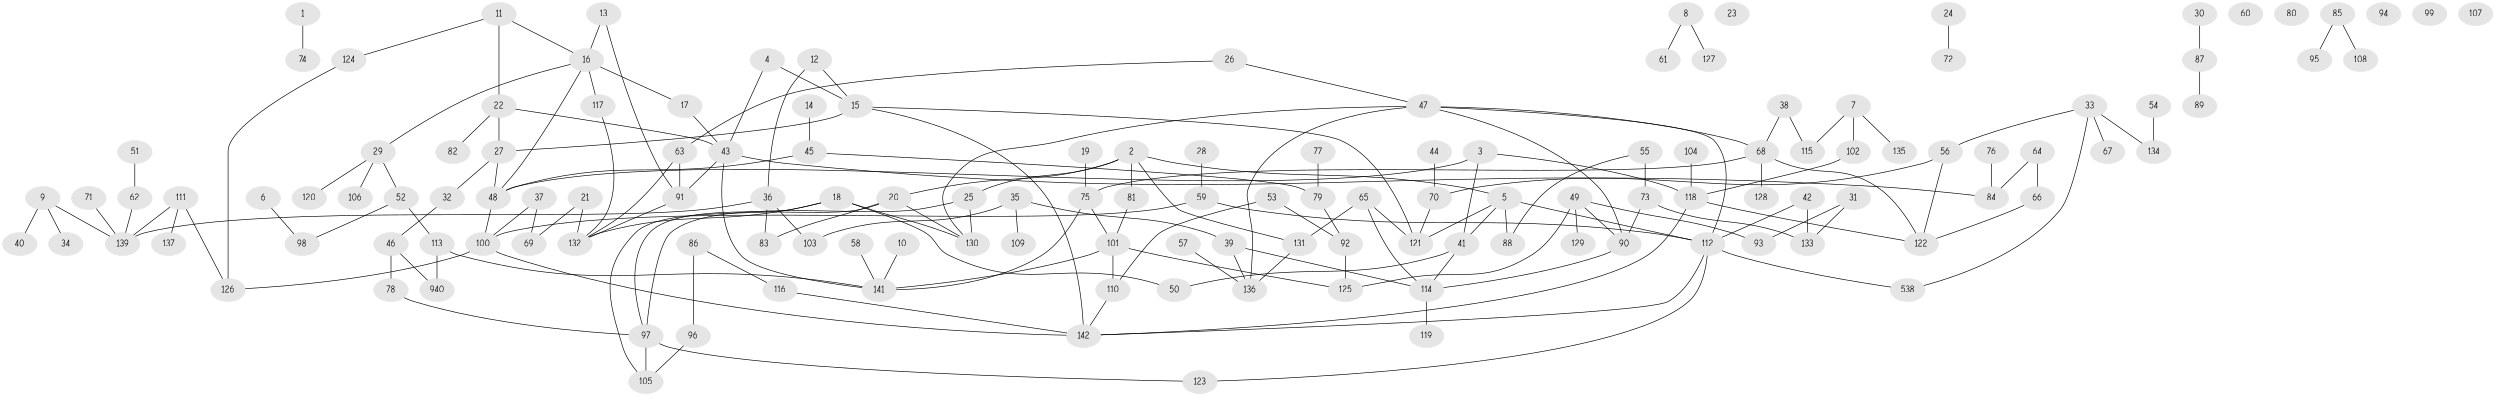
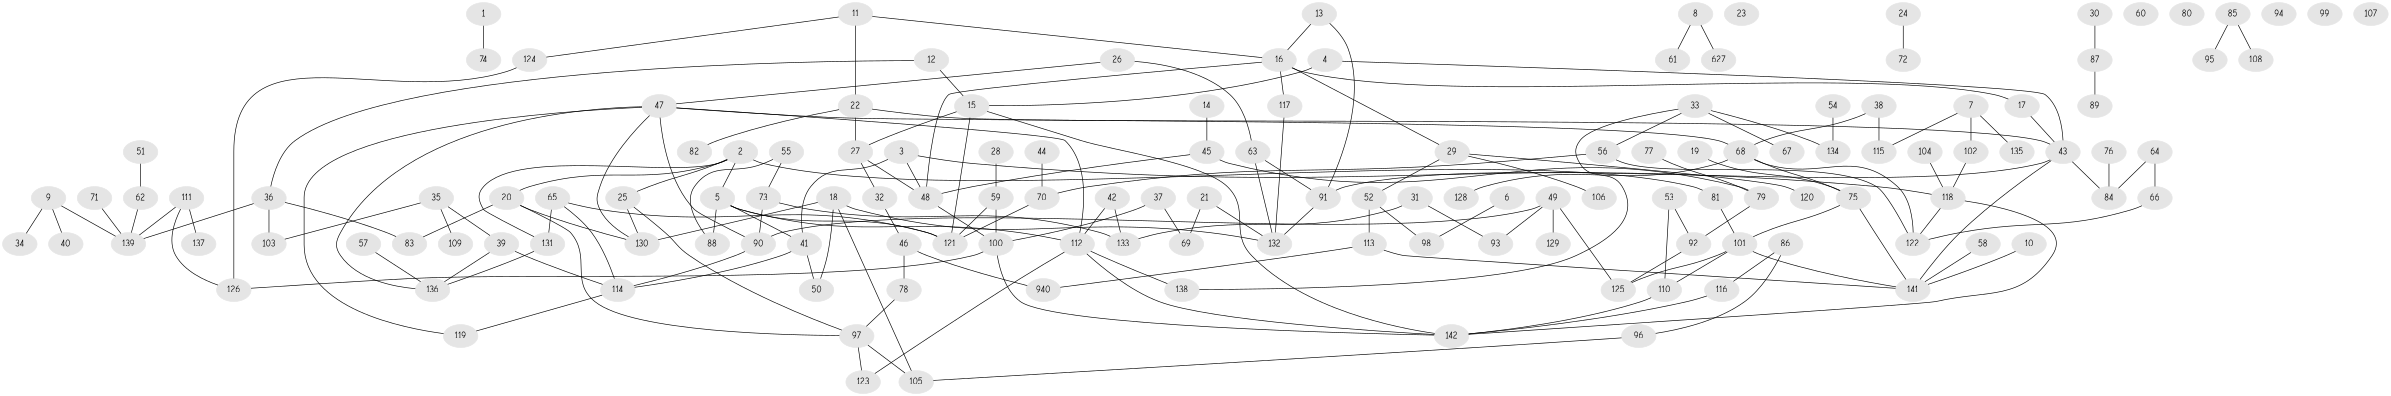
node "127": label "127" -> "627"
edge "47" -- "119": added
edge "59" -- "112": now "59" -- "121"
node "538": label "538" -> "138"
